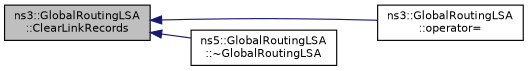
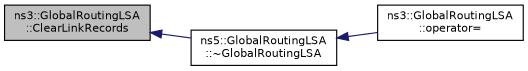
edge "ns3::GlobalRoutingLSA ::operator=" -> "ns3::GlobalRoutingLSA ::ClearLinkRecords": now "ns3::GlobalRoutingLSA ::operator=" -> "ns5::GlobalRoutingLSA ::~GlobalRoutingLSA"
